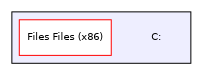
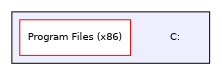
node "Files Files (x86)": label "Files Files (x86)" -> "Program Files (x86)"
